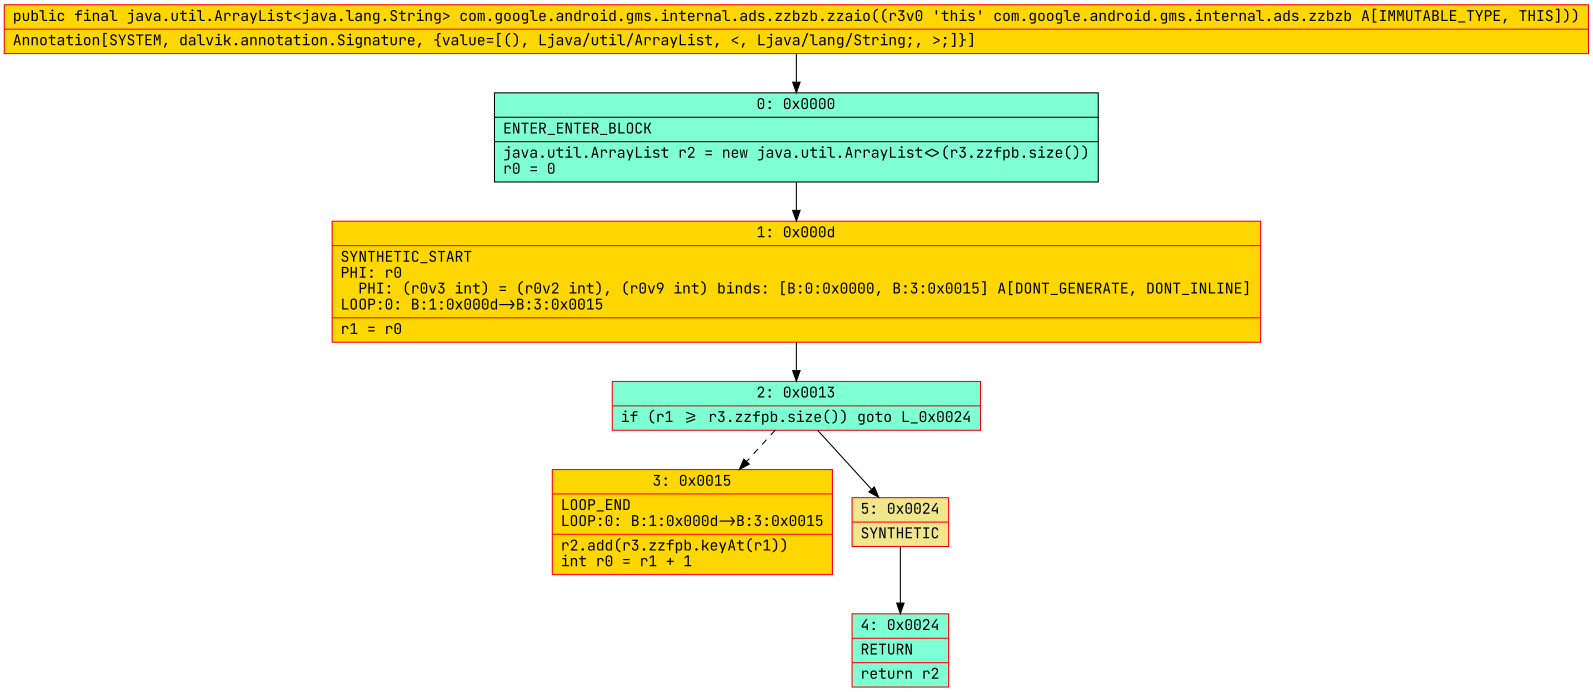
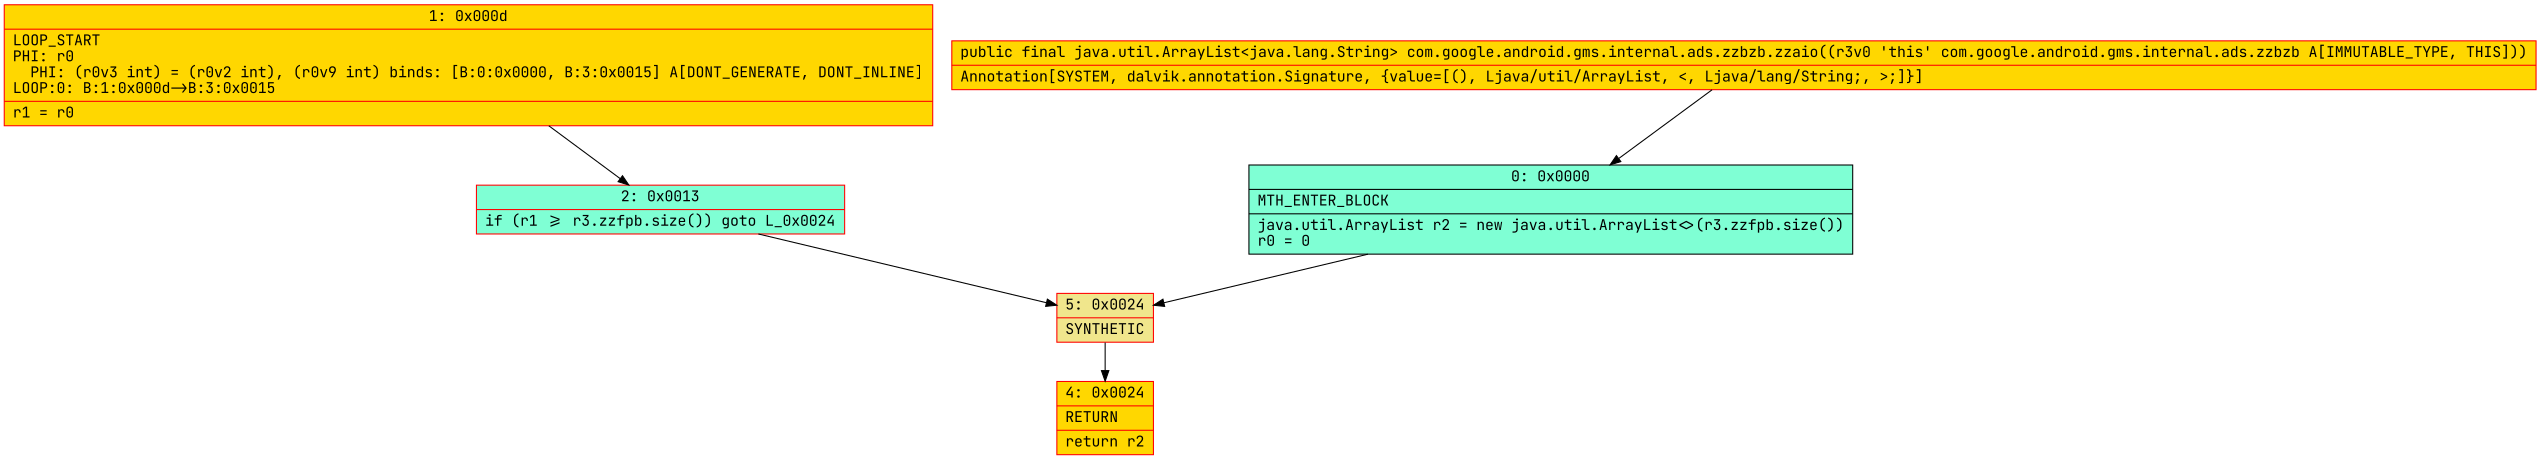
node "0: 0x0000": text "ENTER_ENTER_BLOCK" -> "MTH_ENTER_BLOCK"
edge "0: 0x0000" -> "1: 0x000d": now "0: 0x0000" -> "5: 0x0024"
node "1: 0x000d": text "SYNTHETIC_START" -> "LOOP_START"
node "3: 0x0015": removed
node "4: 0x0024": fillcolor aquamarine -> gold
